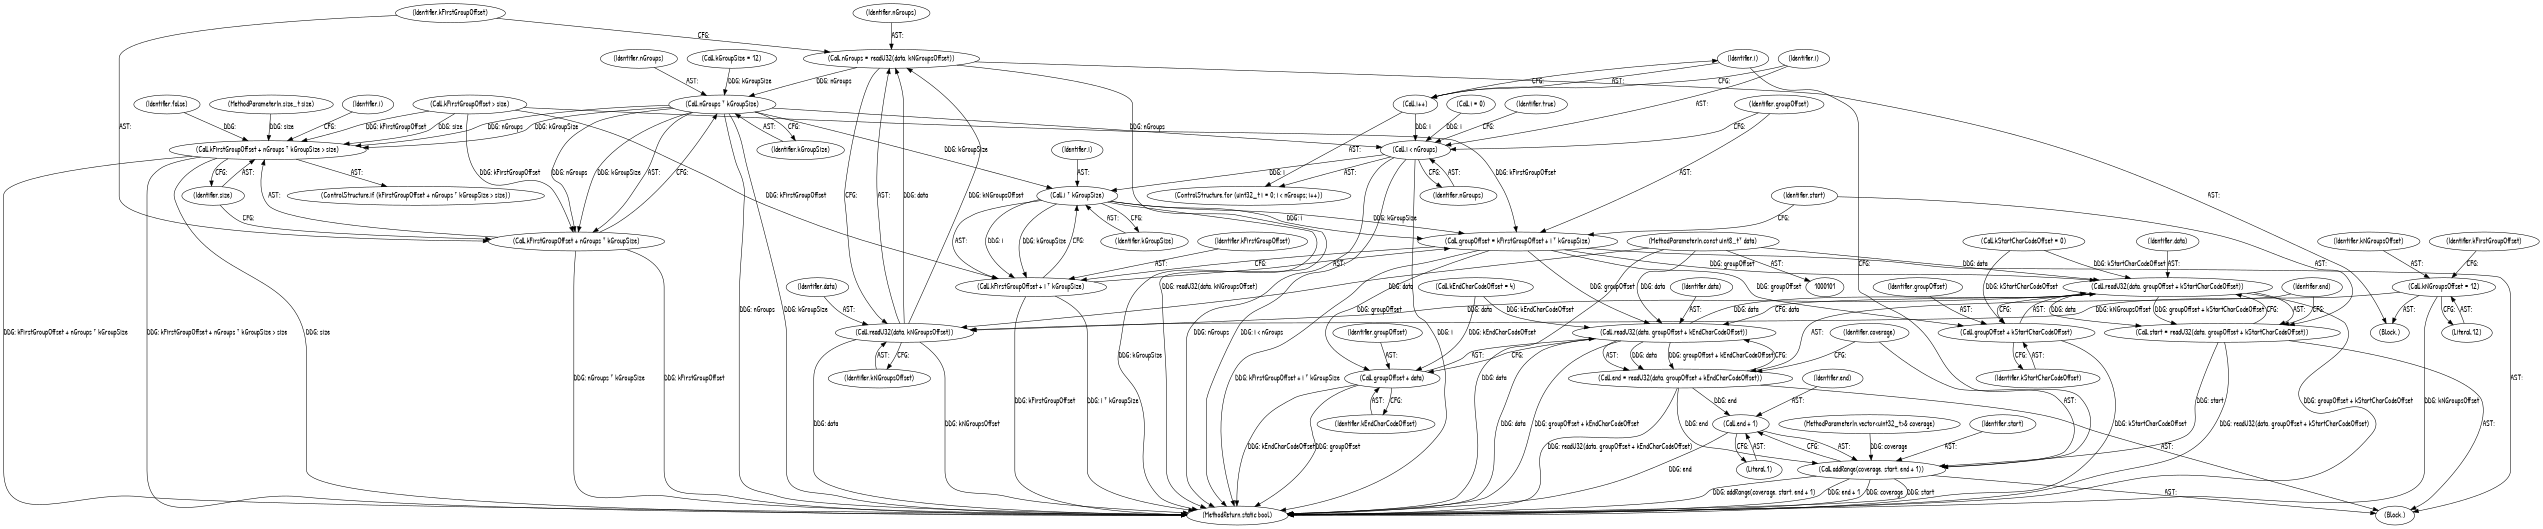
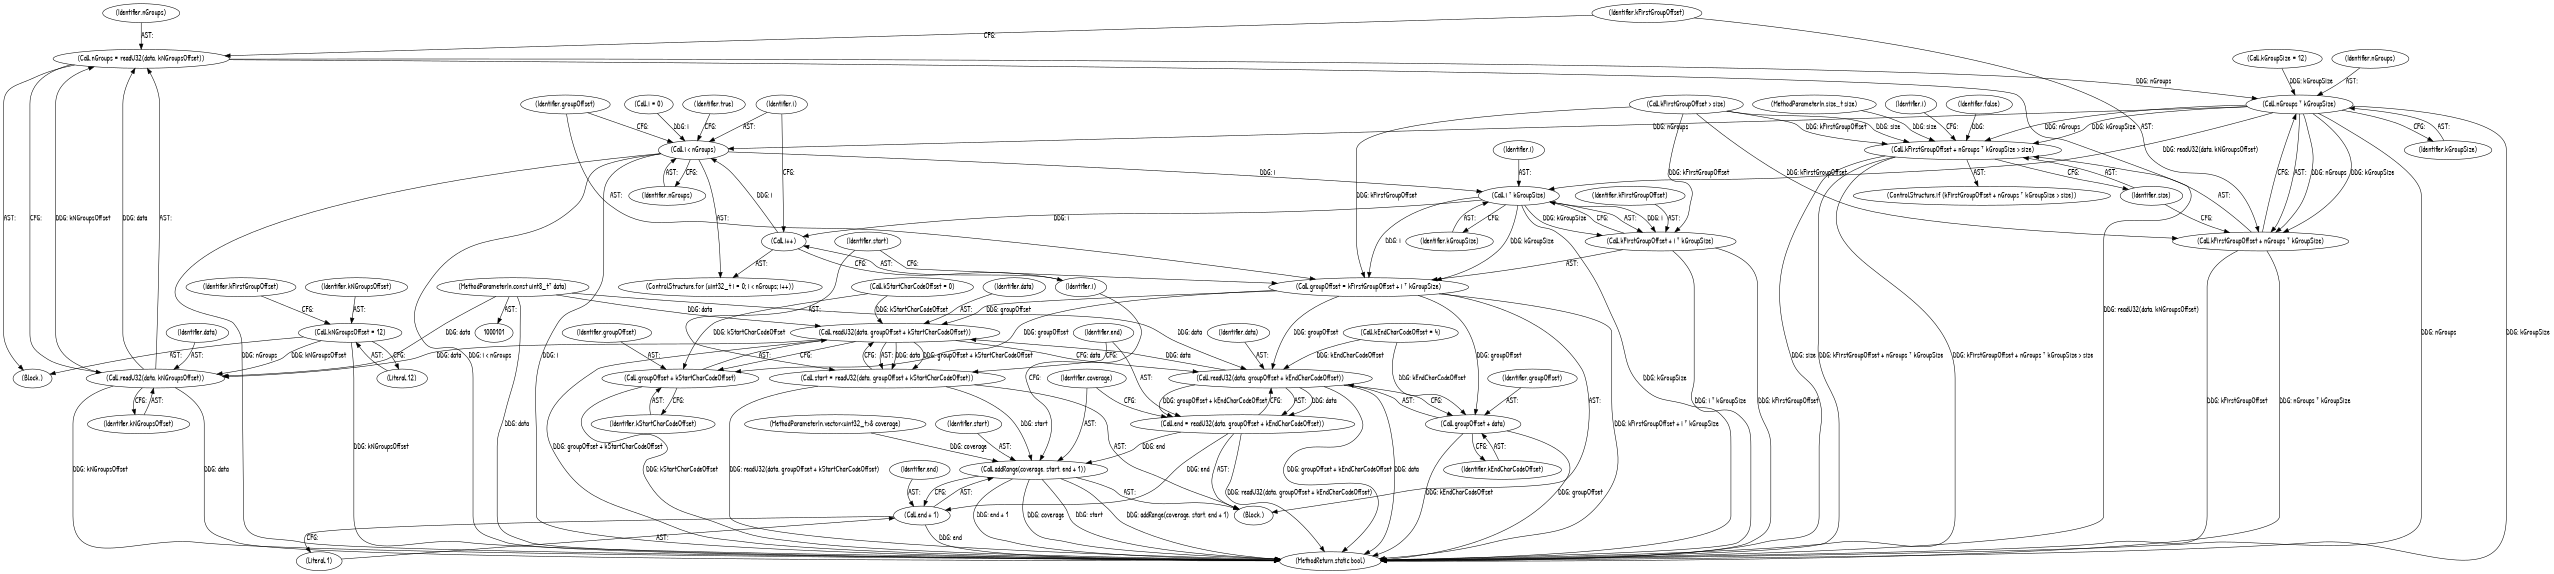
edge "(Call,nGroups * kGroupSize)" -> "(Call,i * kGroupSize)": label "DDG: kGroupSize" -> "DDG: readU32(data, kNGroupsOffset)"
edge "(Call,i * kGroupSize)" -> "(Call,i++)": added, label "DDG: i"
edge "(Call,groupOffset = kFirstGroupOffset + i * kGroupSize)" -> "(Call,kFirstGroupOffset + i * kGroupSize)": removed, label "CFG:"
